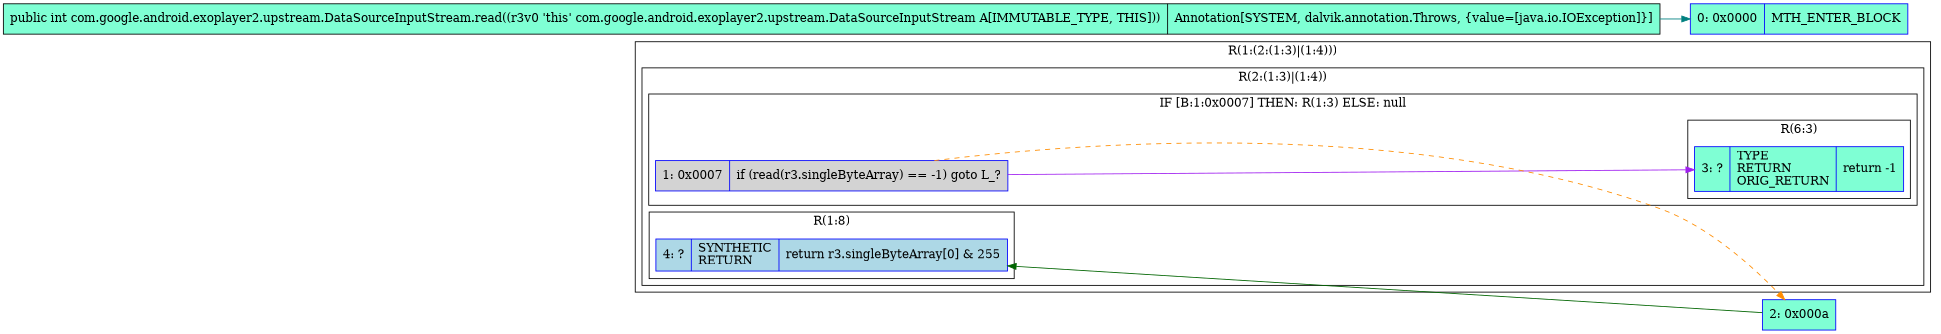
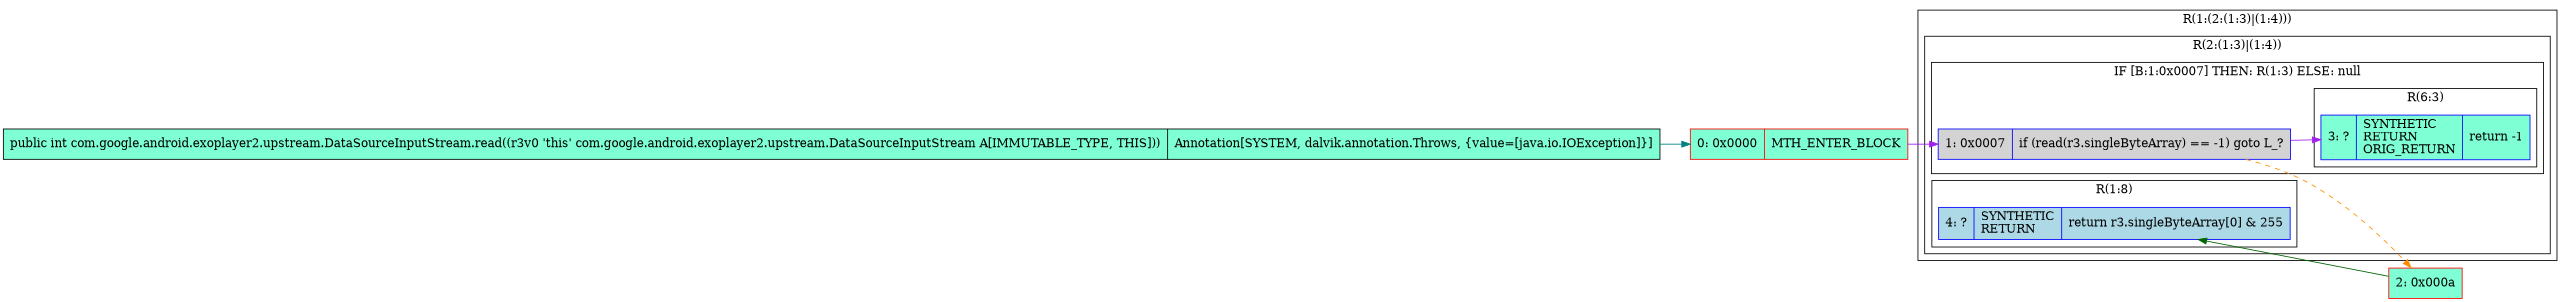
node "0: 0x0000": color blue -> red
edge "0: 0x0000" -> "1: 0x0007": added
node "3: ?": text "TYPE" -> "SYNTHETIC"
node "2: 0x000a": color blue -> red
